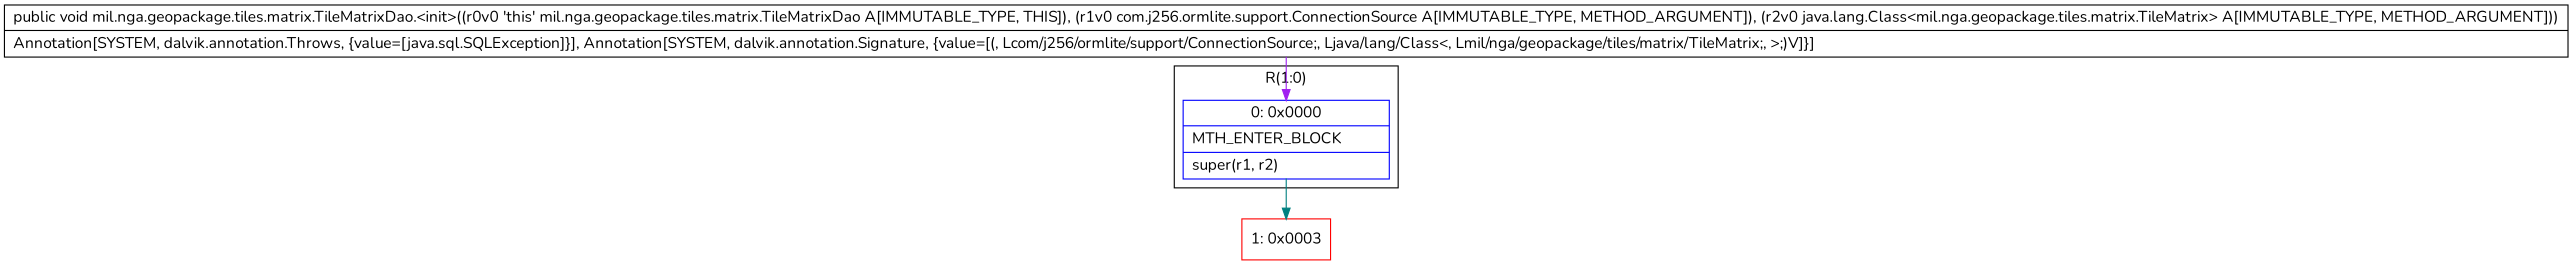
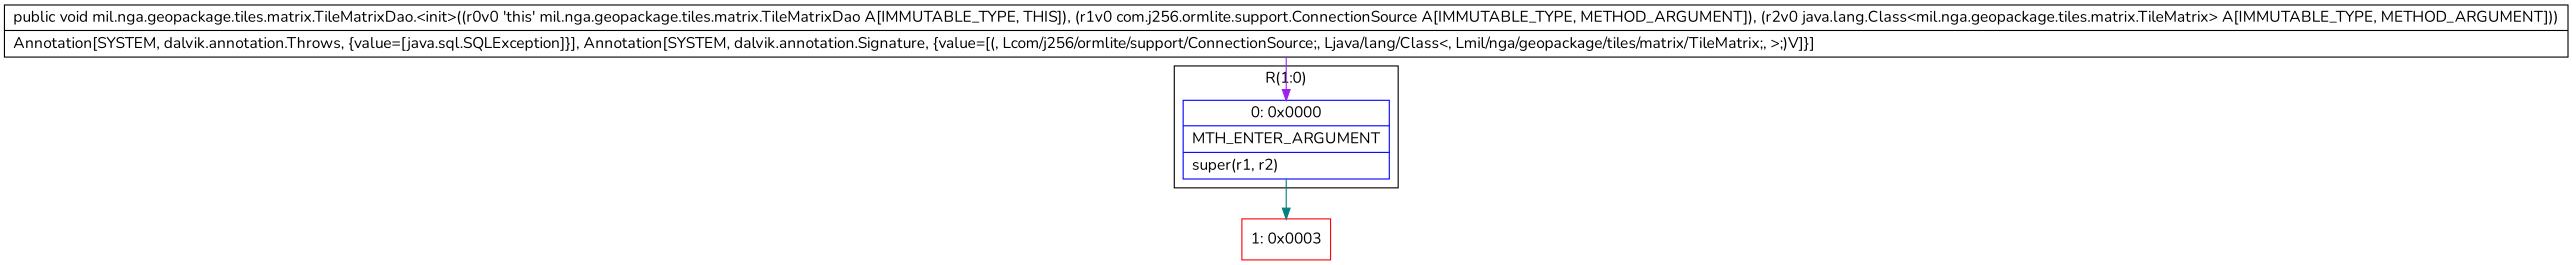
node "0: 0x0000": text "MTH_ENTER_BLOCK" -> "MTH_ENTER_ARGUMENT"
